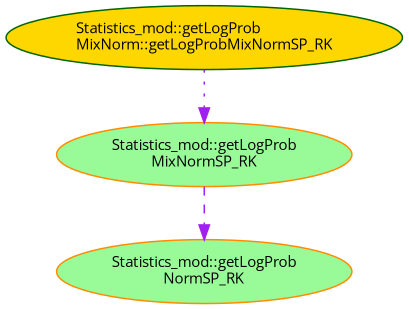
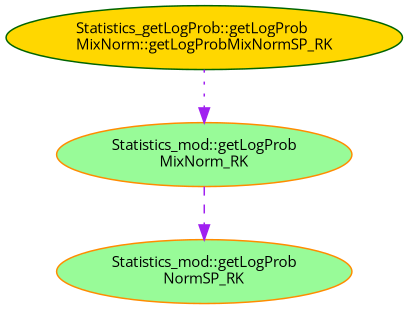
node "Statistics_mod::getLogProb MixNorm::getLogProbMixNormSP_RK": label "Statistics_mod::getLogProb MixNorm::getLogProbMixNormSP_RK" -> "Statistics_getLogProb::getLogProb MixNorm::getLogProbMixNormSP_RK"
node "Statistics_mod::getLogProb MixNormSP_RK": label "Statistics_mod::getLogProb MixNormSP_RK" -> "Statistics_mod::getLogProb MixNorm_RK"
